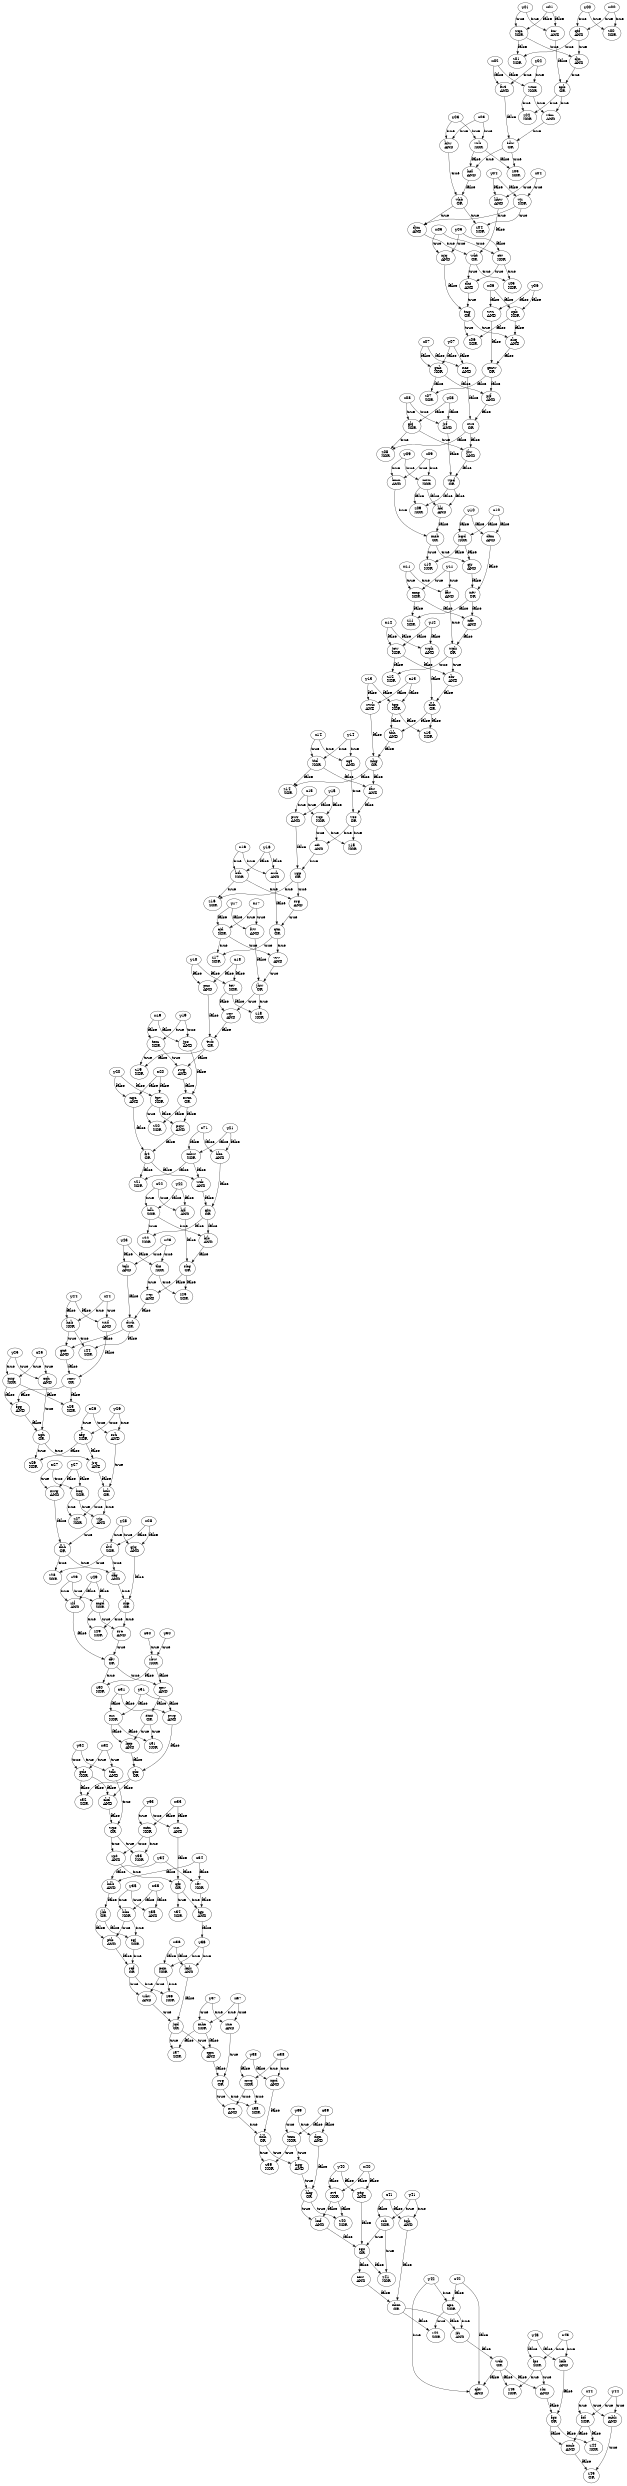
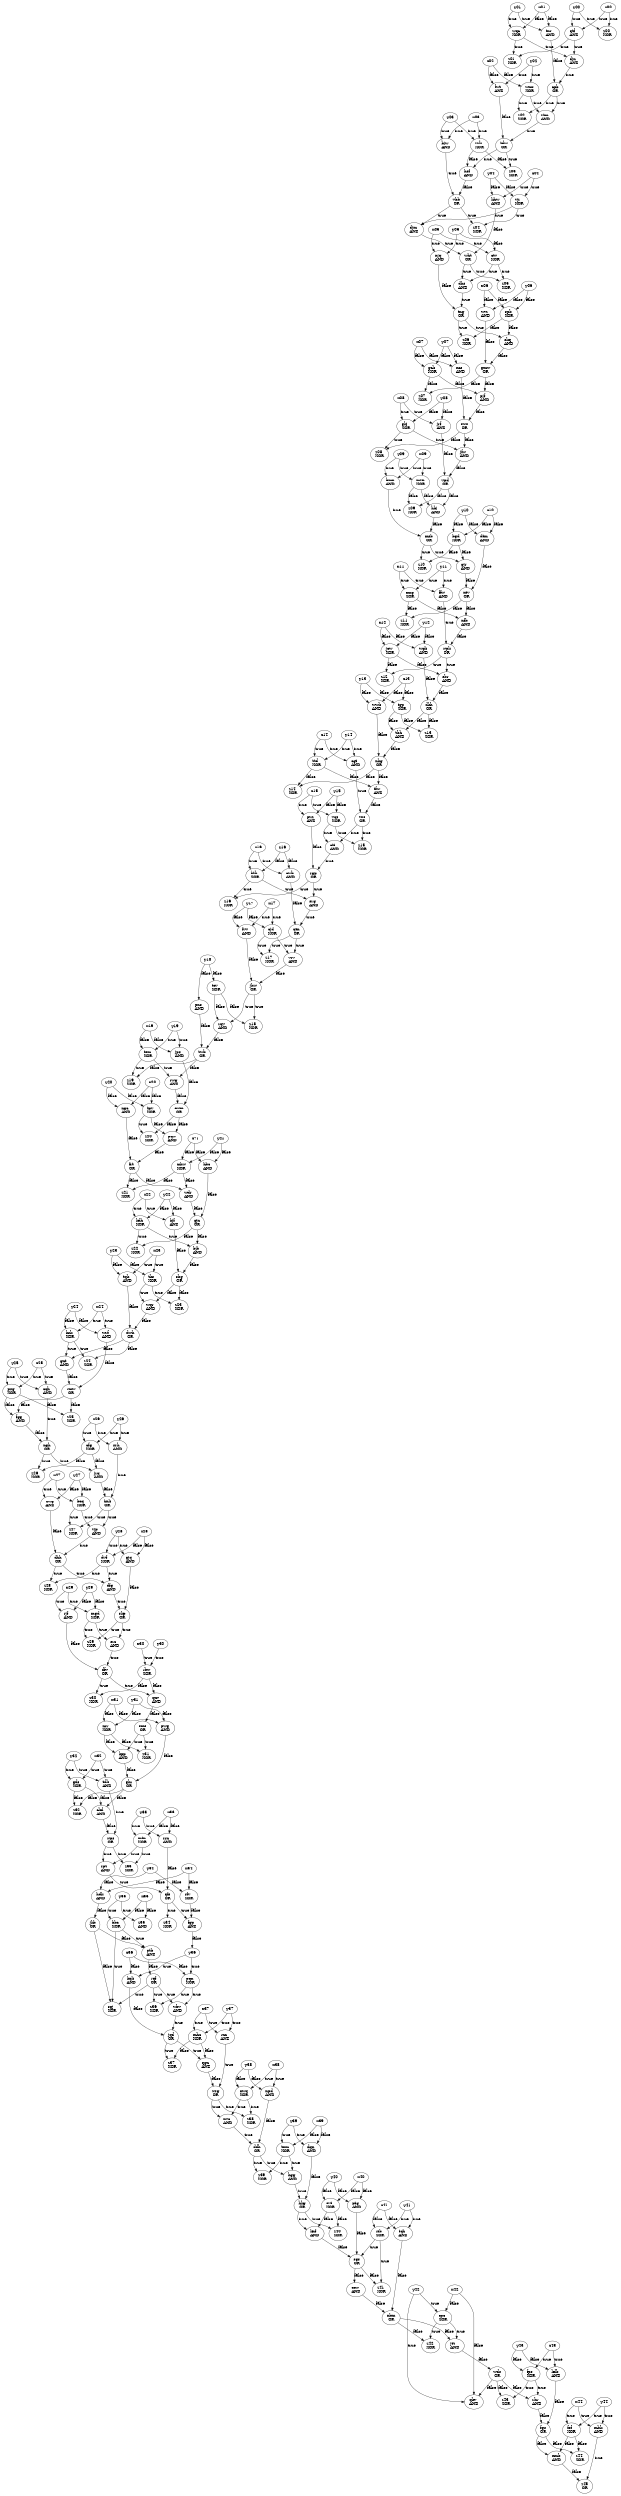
edge "wqc XOR" -> "z01 XOR": label "false" -> "true"
node "x18": removed
edge "vrv AND" -> "jhw OR": label "true" -> "false"
edge "sgj XOR" -> "rqf OR": reversed
